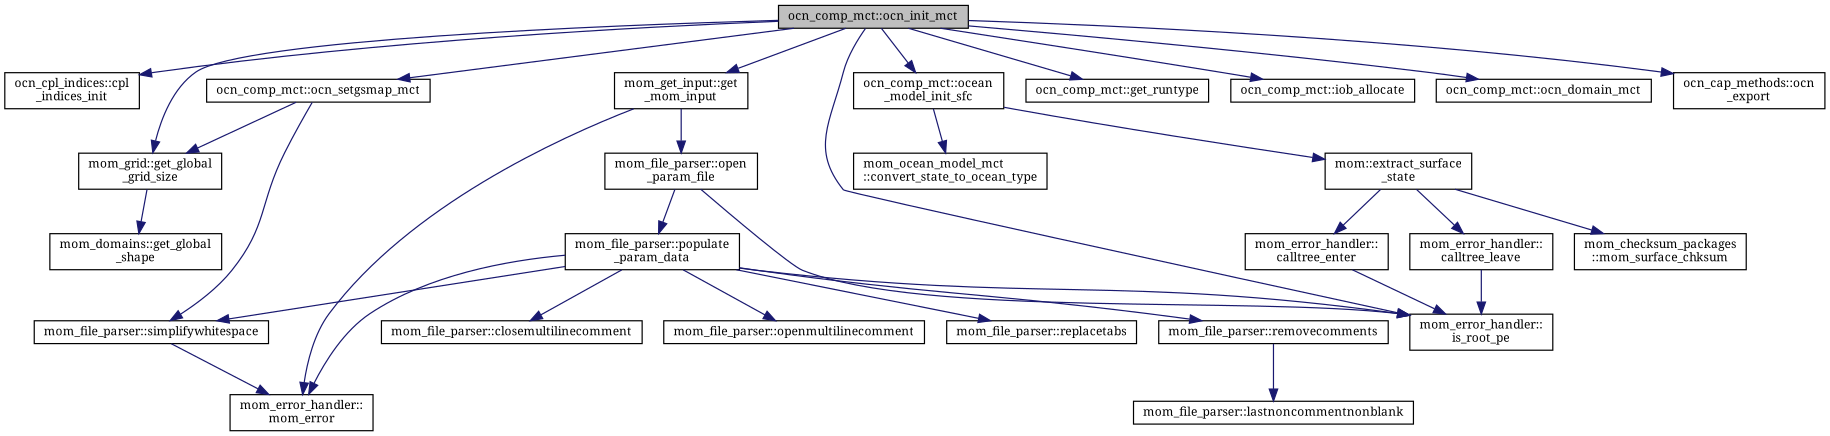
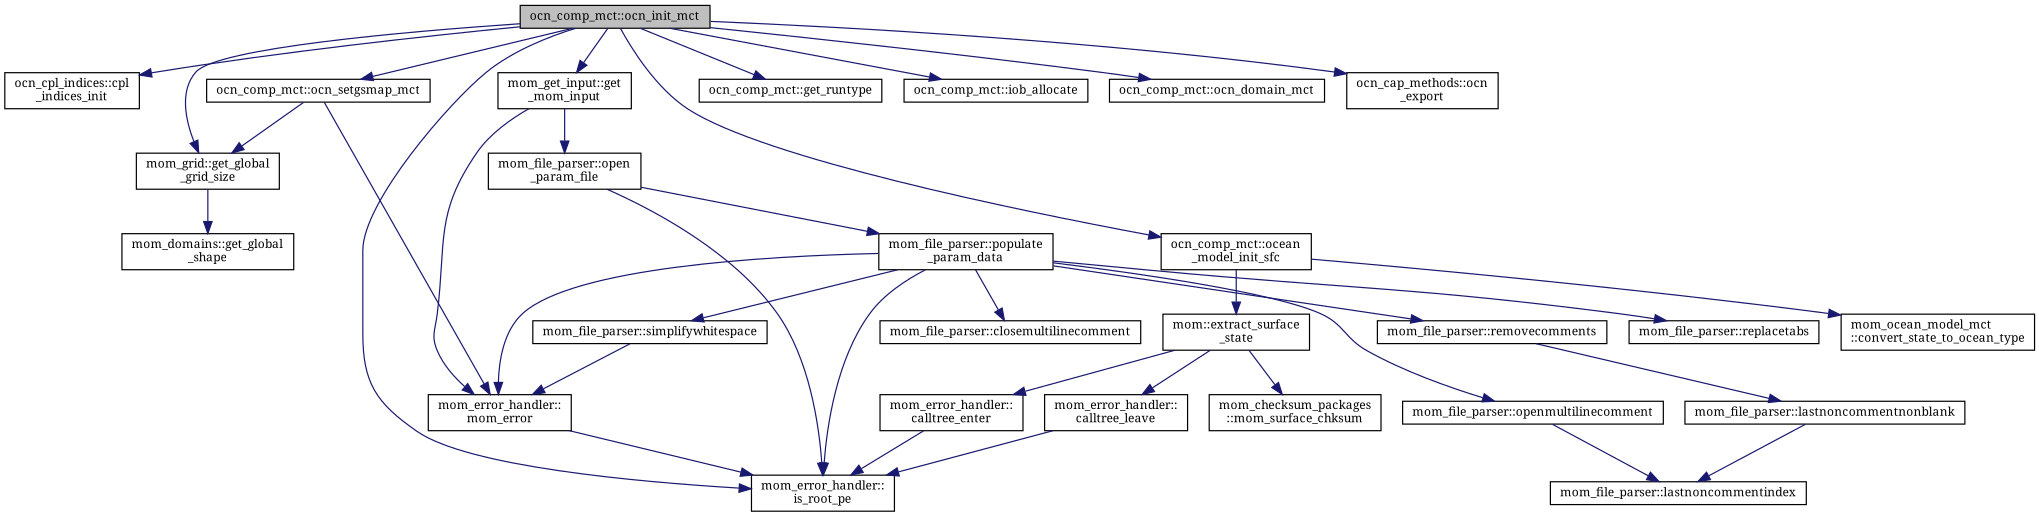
edge "ocn_comp_mct::ocn_setgsmap_mct" -> "mom_file_parser::simplifywhitespace": now "ocn_comp_mct::ocn_setgsmap_mct" -> "mom_error_handler:: mom_error"
edge "mom_error_handler:: mom_error" -> "mom_error_handler:: is_root_pe": added
node "mom_file_parser::lastnoncommentindex": added
